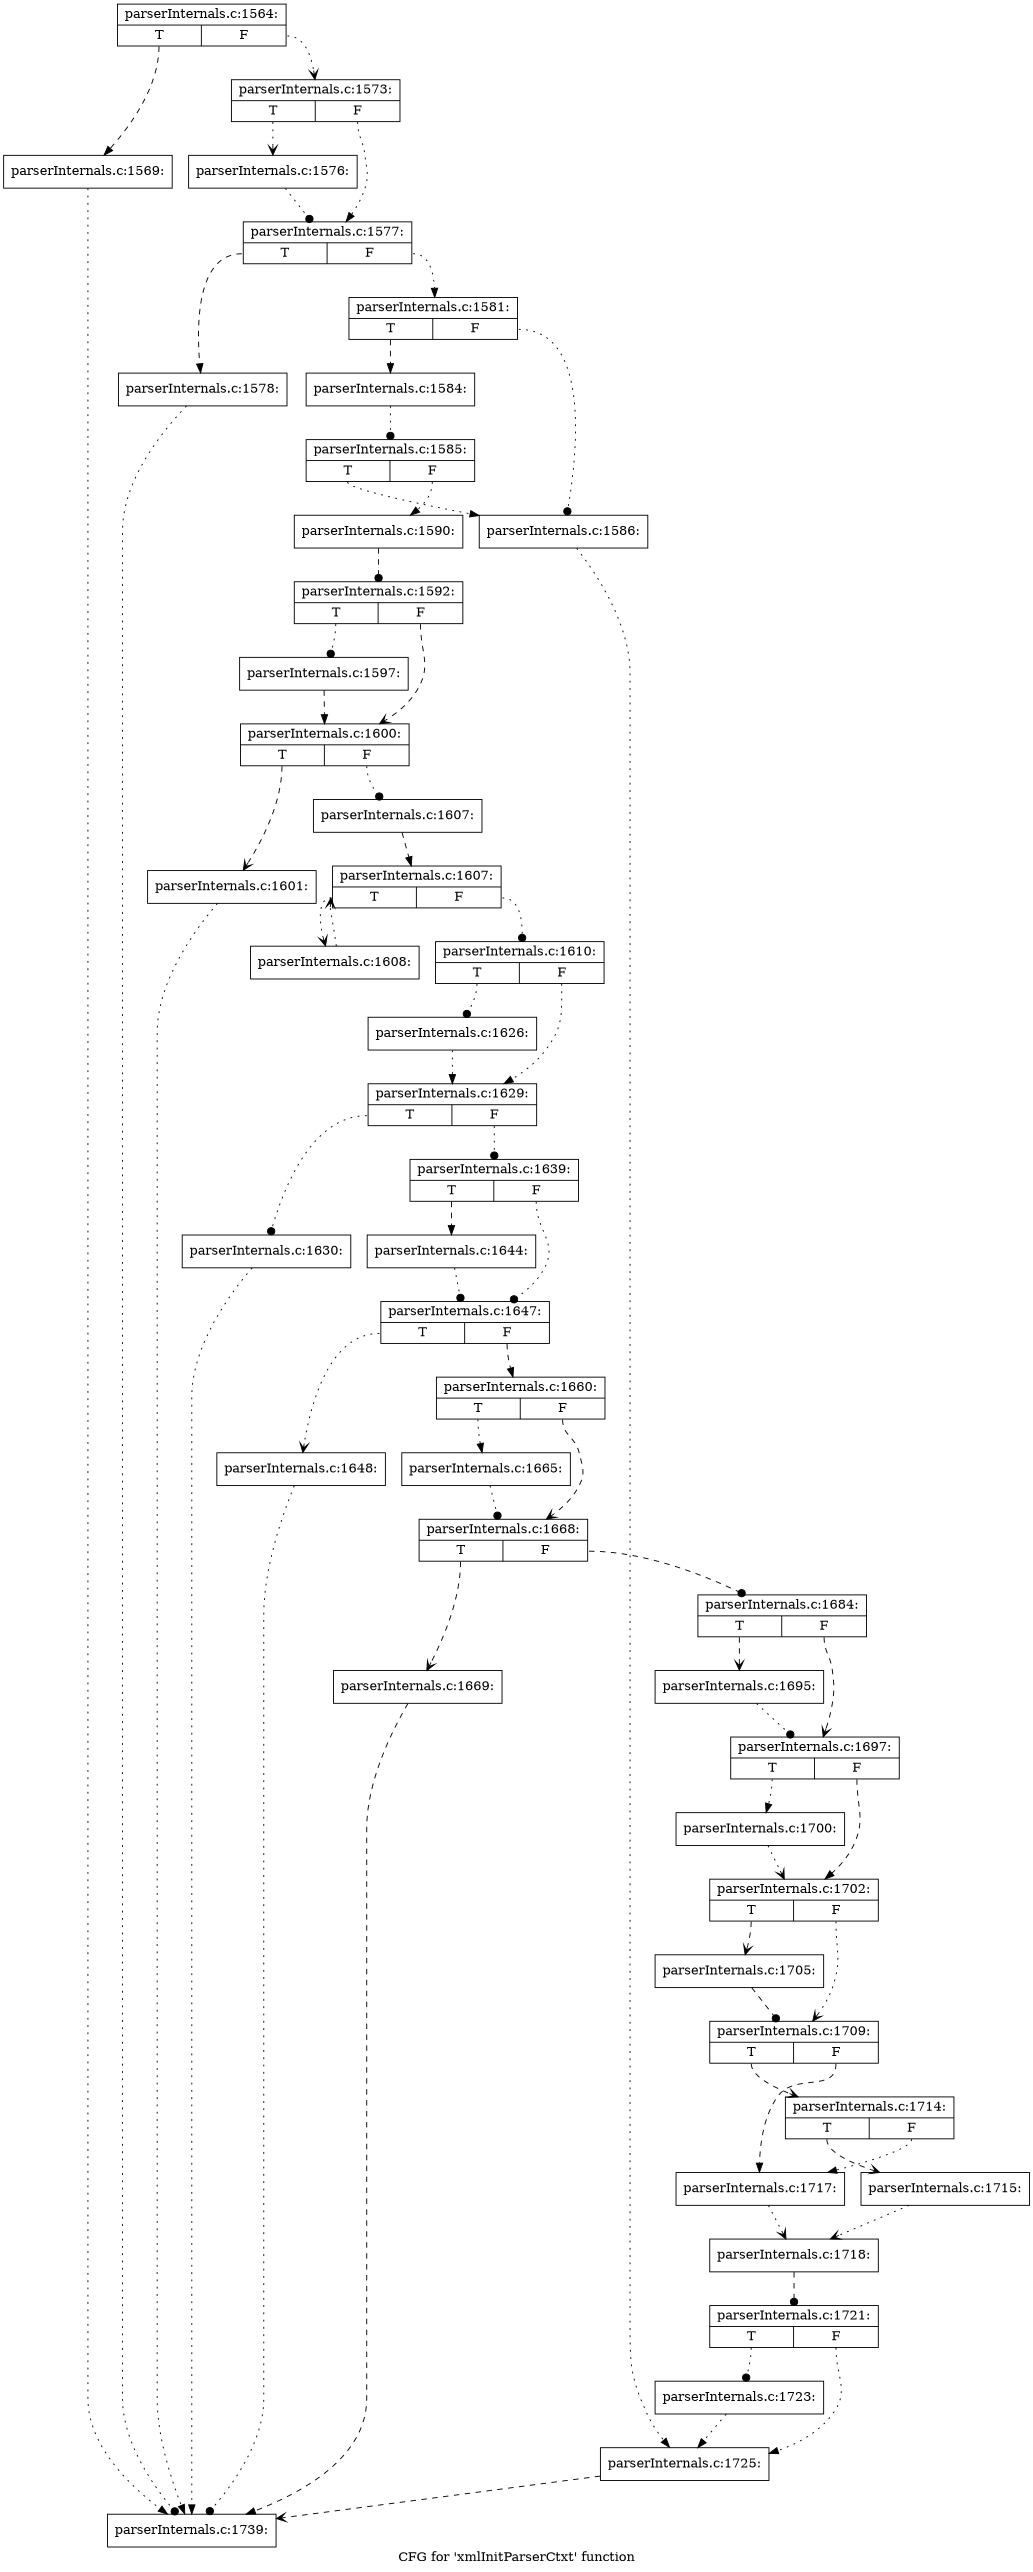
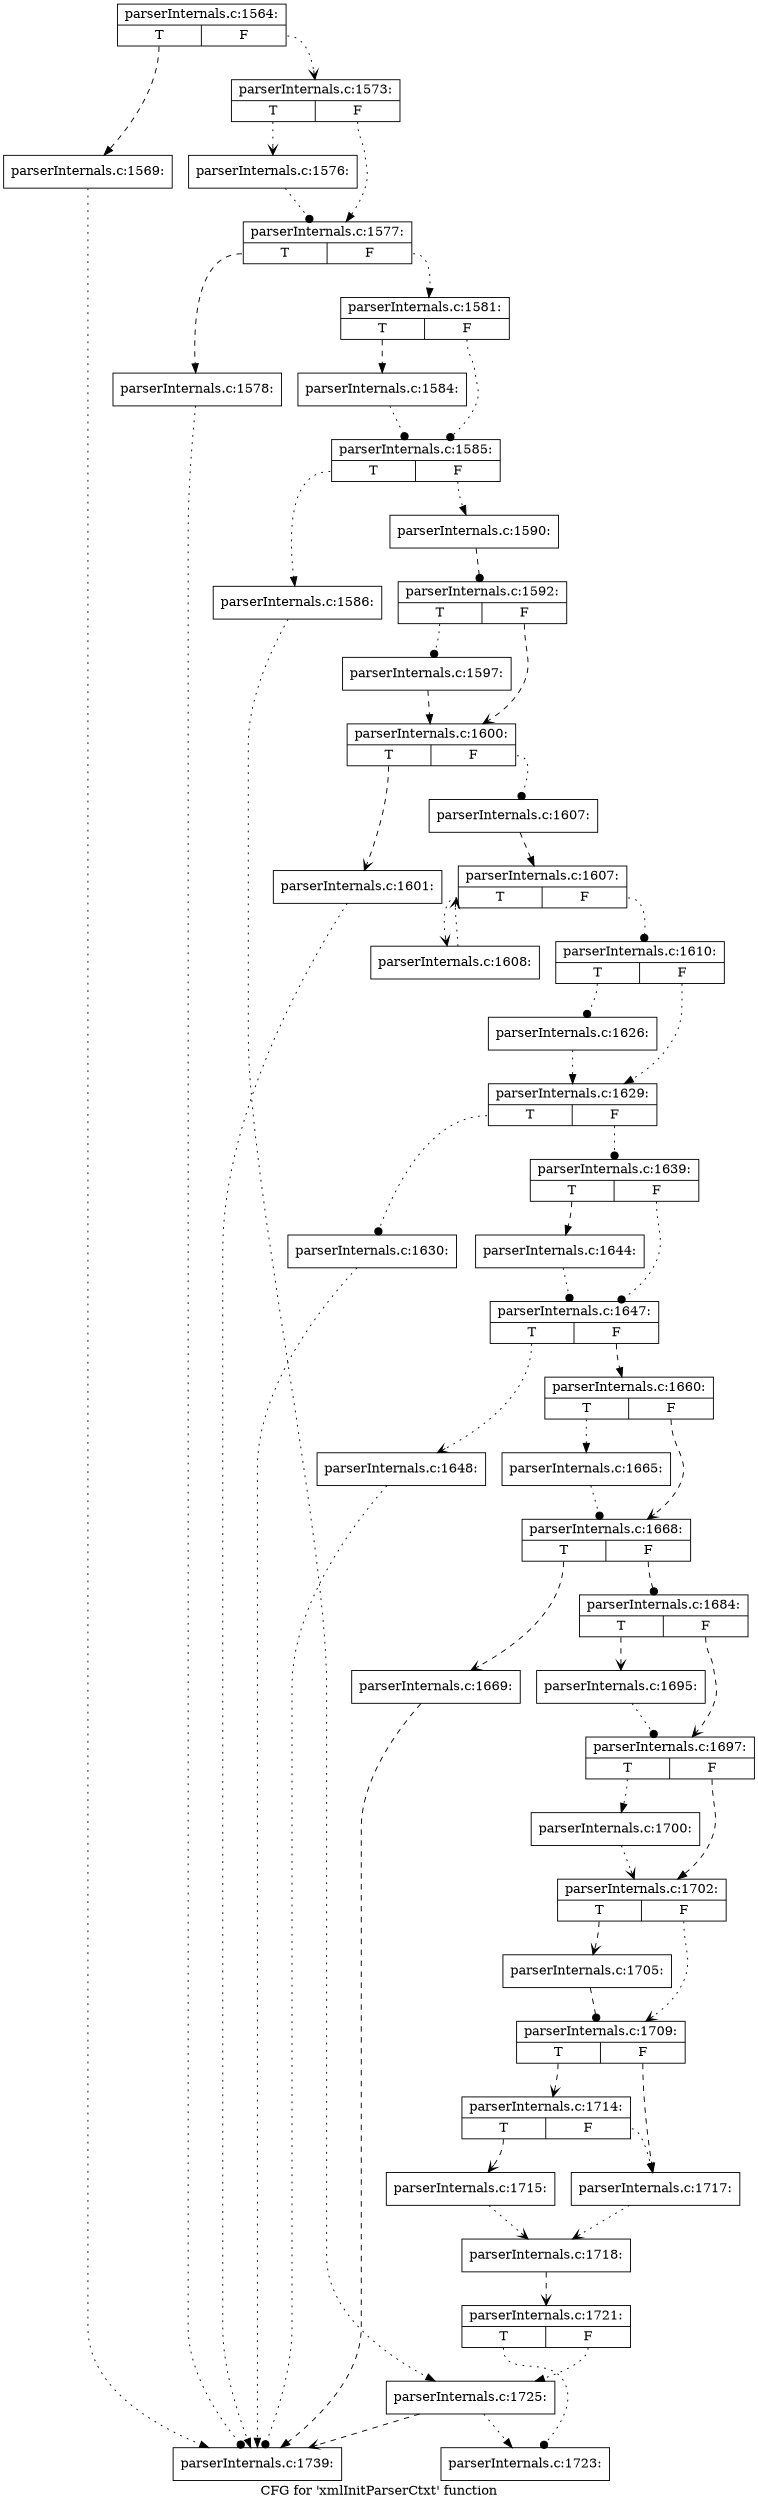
edge "parserInternals.c:1581:" -> "parserInternals.c:1586:": now "parserInternals.c:1581:" -> "parserInternals.c:1585:"
edge "parserInternals.c:1718:" -> "parserInternals.c:1721:": arrowhead dot -> vee
edge "parserInternals.c:1723:" -> "parserInternals.c:1725:": reversed
